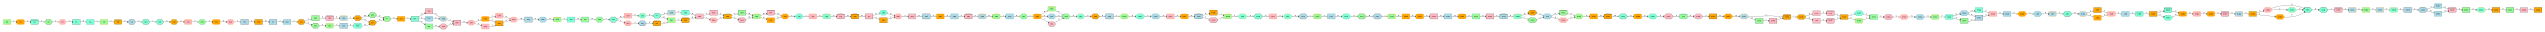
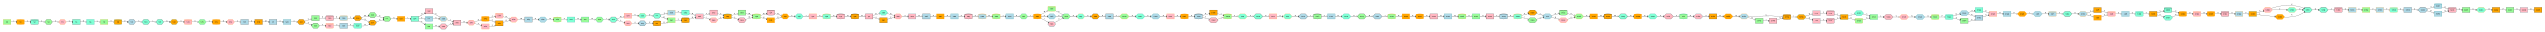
node "S114": color darkorange -> black
node "S124": fillcolor orange -> palegreen
node "S25": fillcolor palegreen -> lightpink
